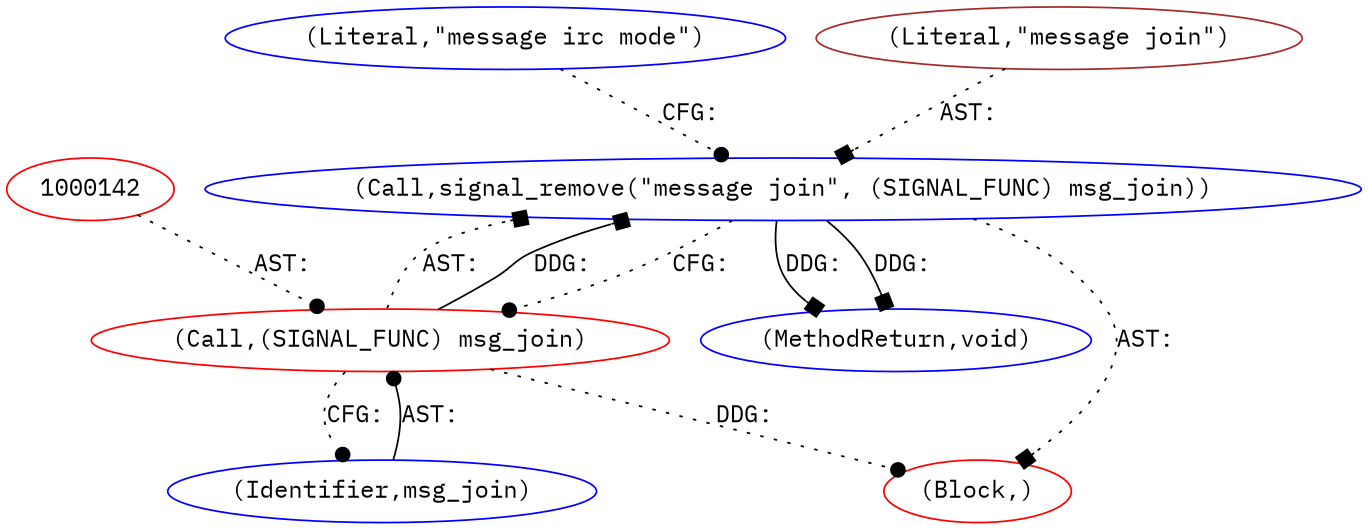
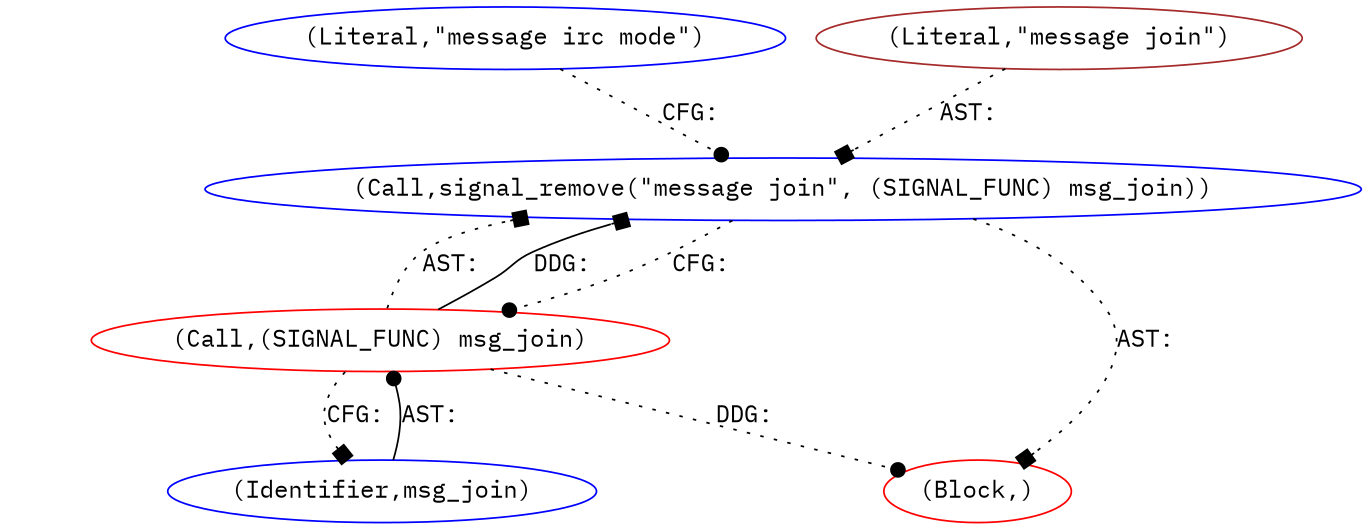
node "1000142": removed
node "(MethodReturn,void)": removed
edge "(Call,(SIGNAL_FUNC) msg_join)" -> "(Identifier,msg_join)": arrowhead dot -> box
